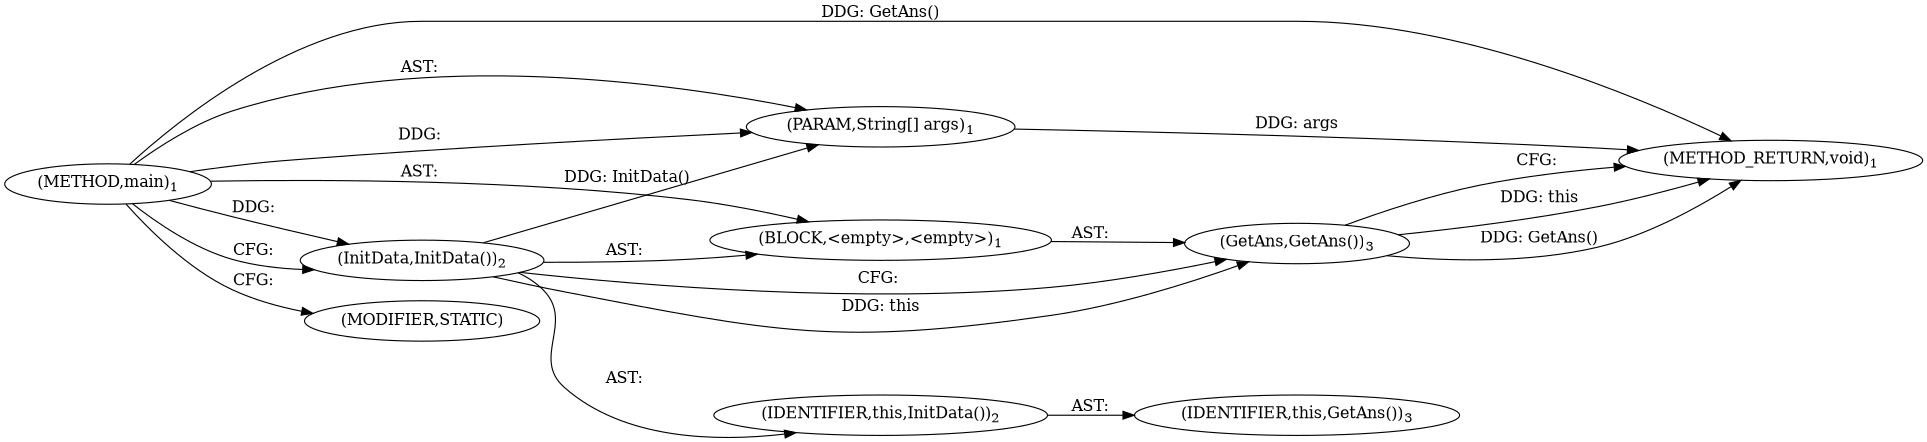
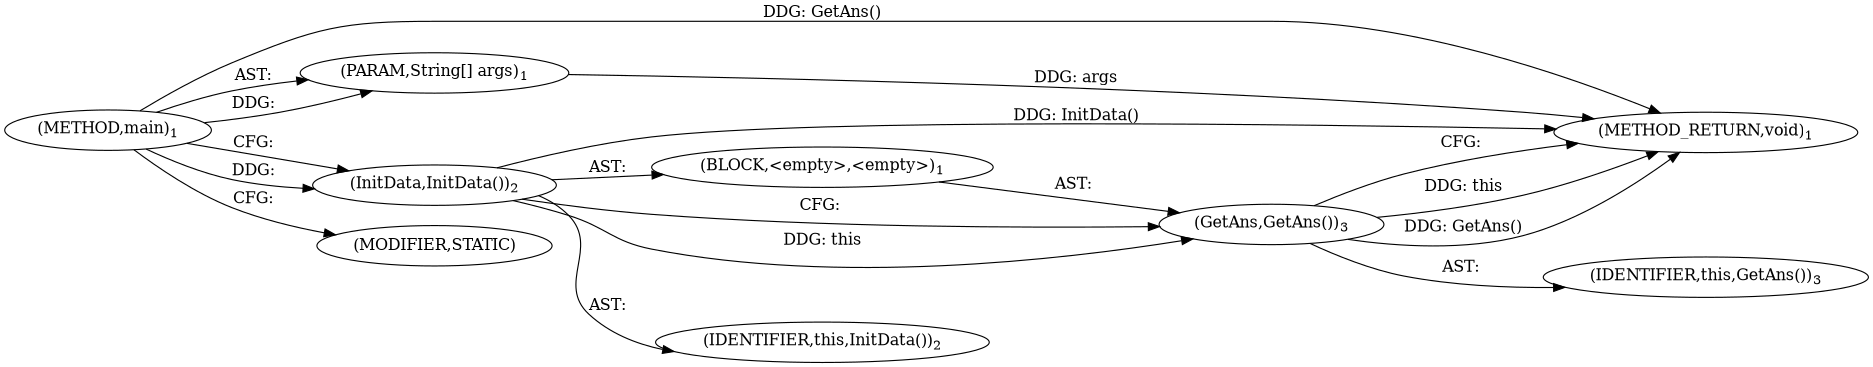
edge "(METHOD,main)" -> "(BLOCK,<empty>,<empty>)": removed, label "AST:"
edge "(InitData,InitData())" -> "(PARAM,String[] args)": now "(InitData,InitData())" -> "(METHOD_RETURN,void)"
edge "(IDENTIFIER,this,InitData())" -> "(IDENTIFIER,this,GetAns())": now "(GetAns,GetAns())" -> "(IDENTIFIER,this,GetAns())"
